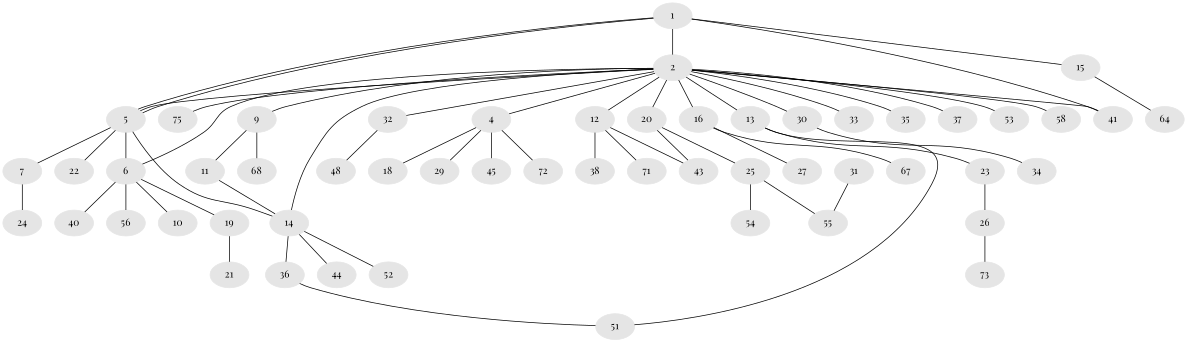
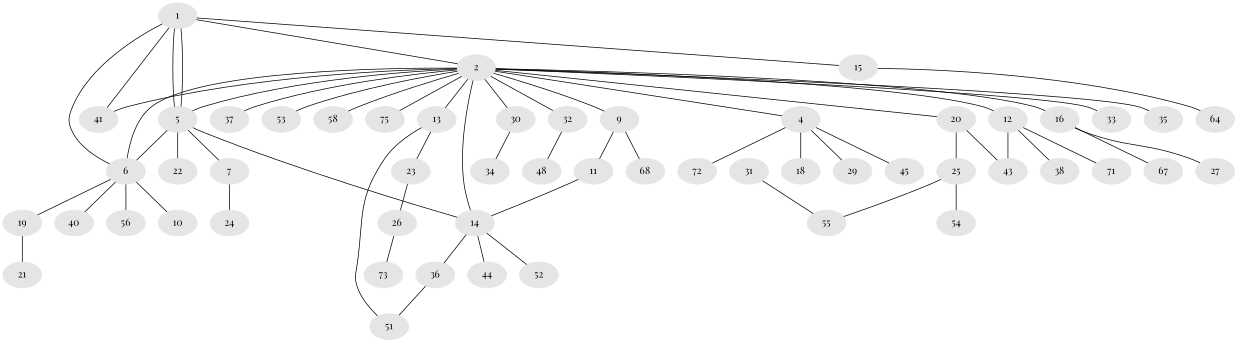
edge "1" -- "6": added
